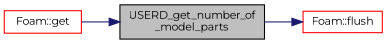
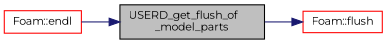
node "Foam::get": label "Foam::get" -> "Foam::endl"
node "USERD_get_number_of _model_parts": label "USERD_get_number_of _model_parts" -> "USERD_get_flush_of _model_parts"
